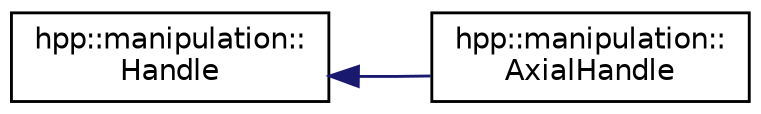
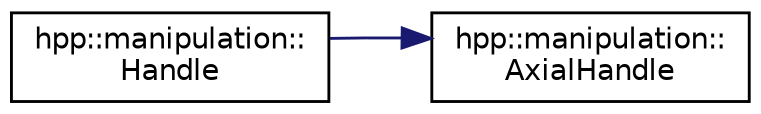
edge "hpp::manipulation:: AxialHandle" -> "hpp::manipulation:: Handle": reversed
